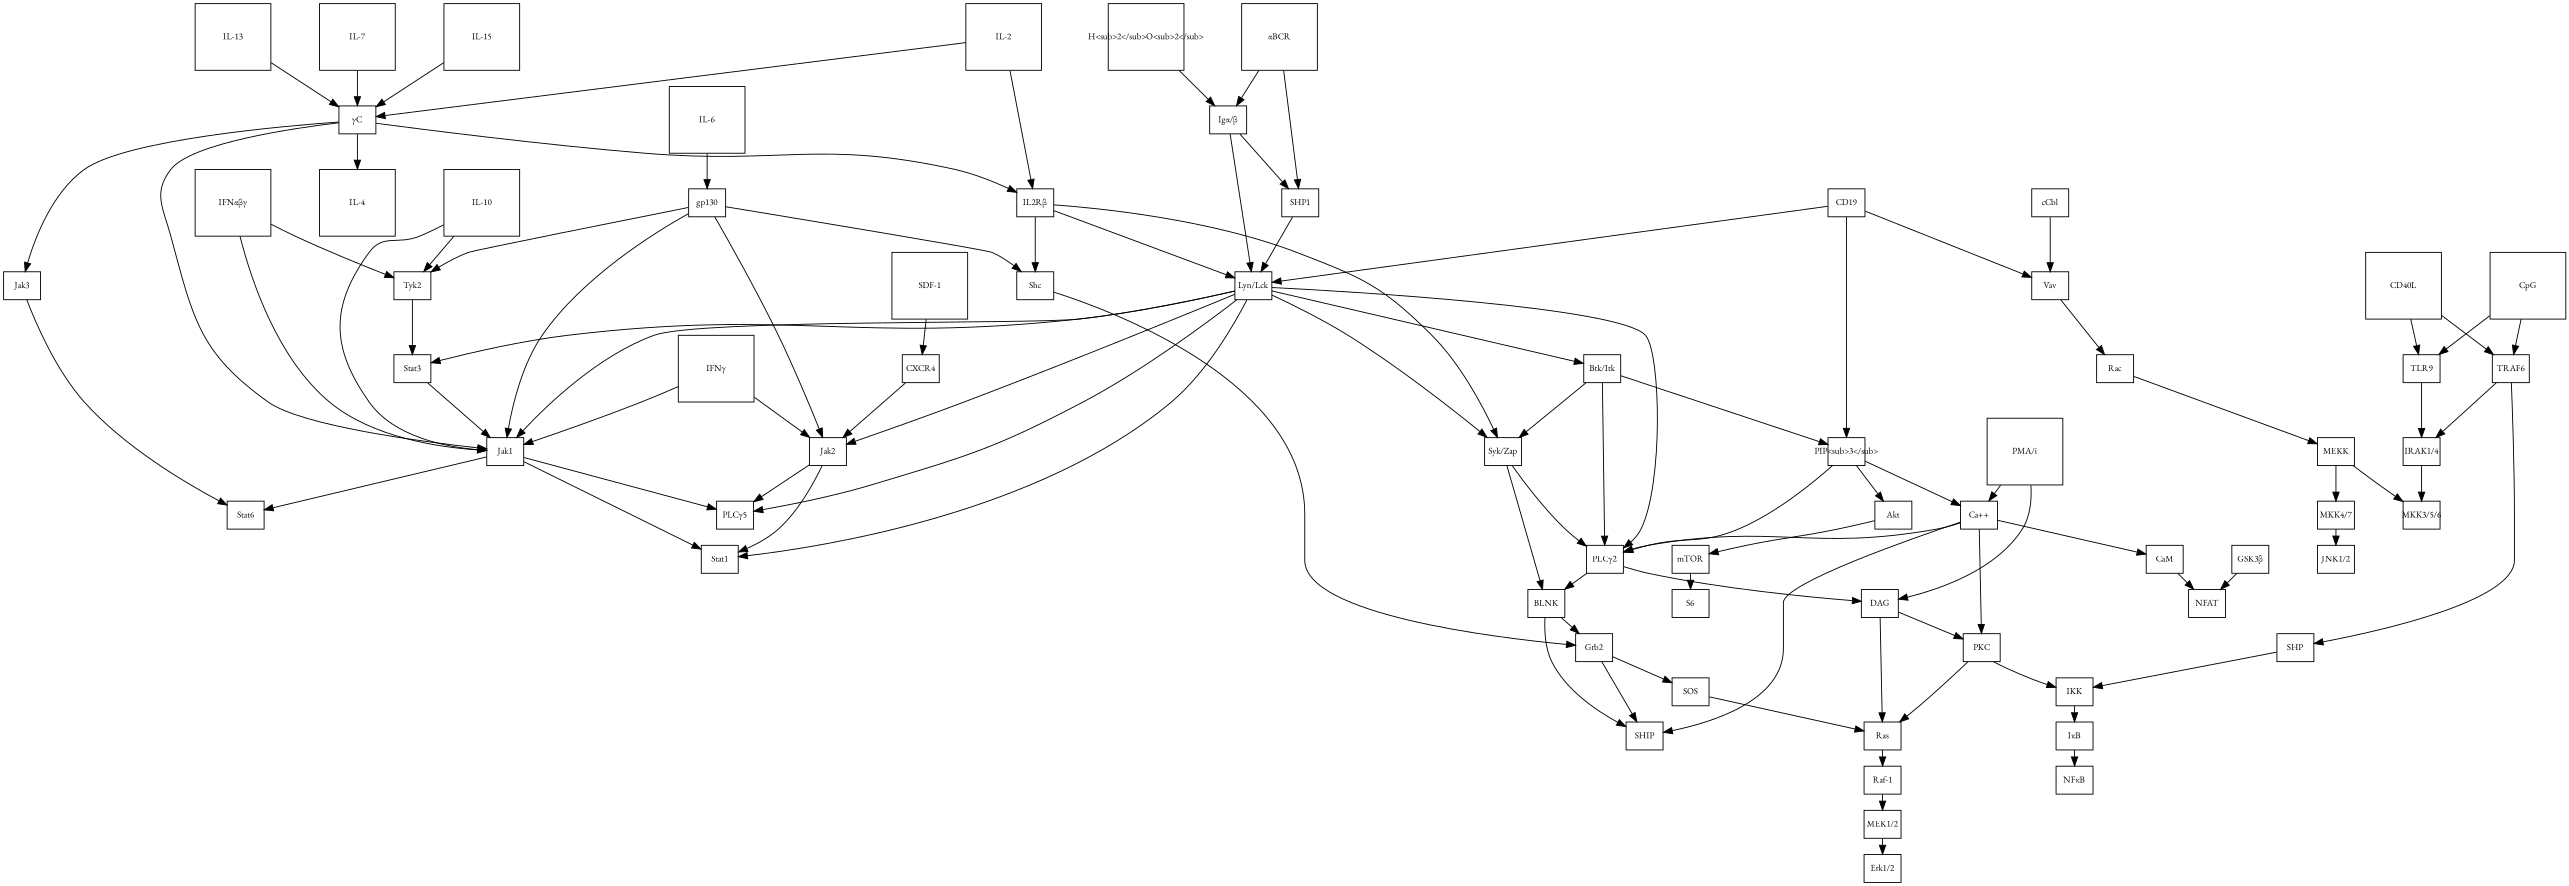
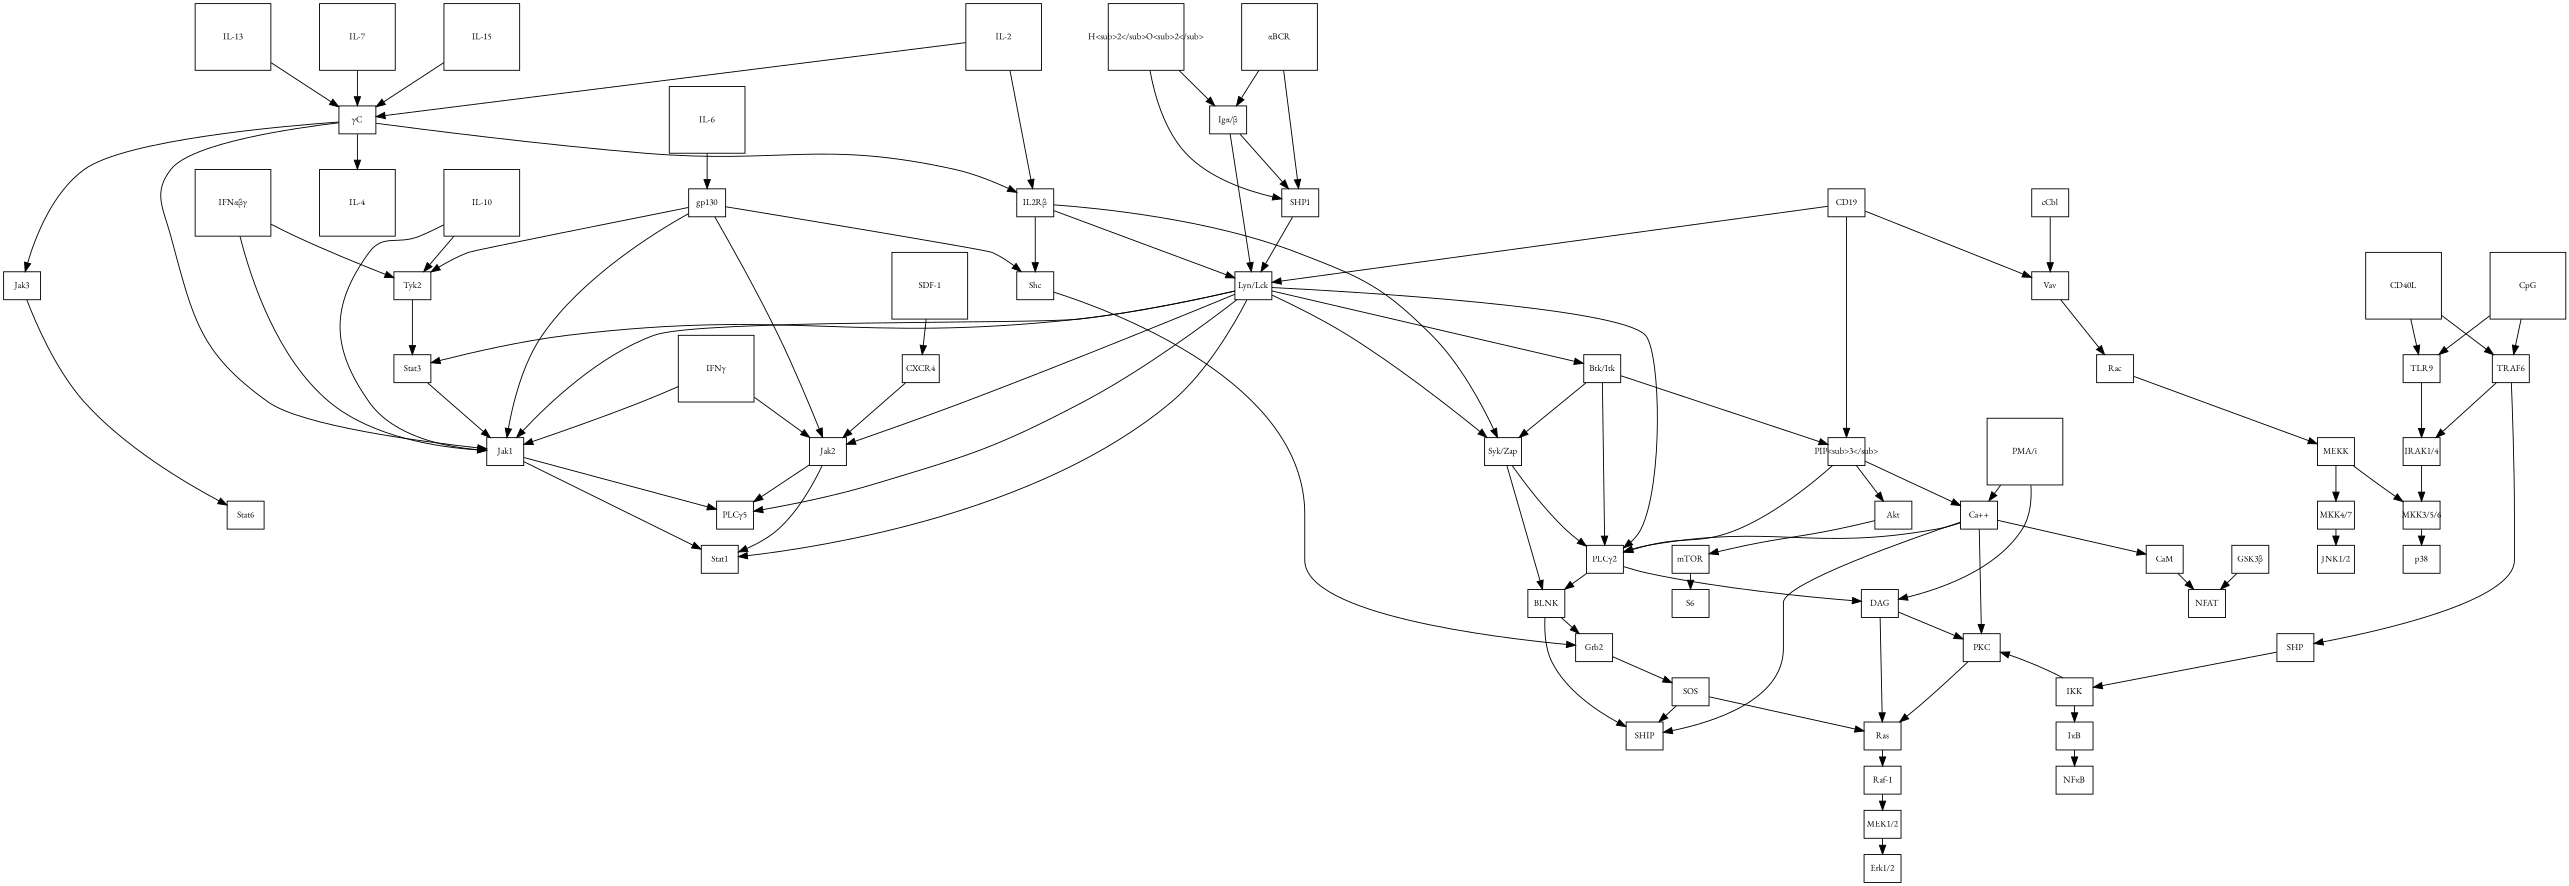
edge "H<sub>2</sub>O<sub>2</sub>" -> "SHP1": added
edge "Jak1" -> "Stat6": removed
node "p38": added
edge "PKC" -> "IKK": reversed
edge "Grb2" -> "SHIP": now "SOS" -> "SHIP"
